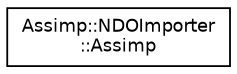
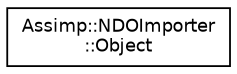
node "Assimp::NDOImporter ::Assimp": label "Assimp::NDOImporter ::Assimp" -> "Assimp::NDOImporter ::Object"
